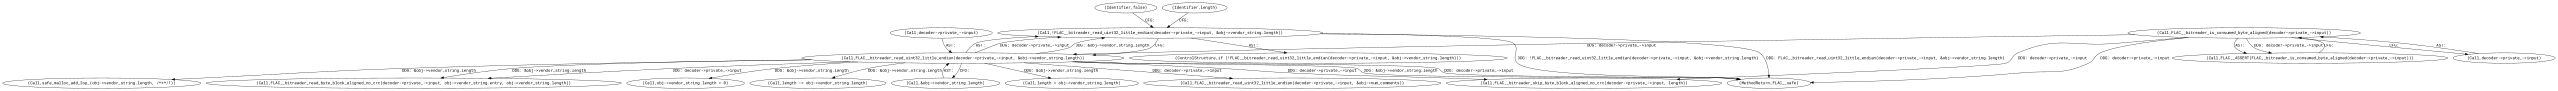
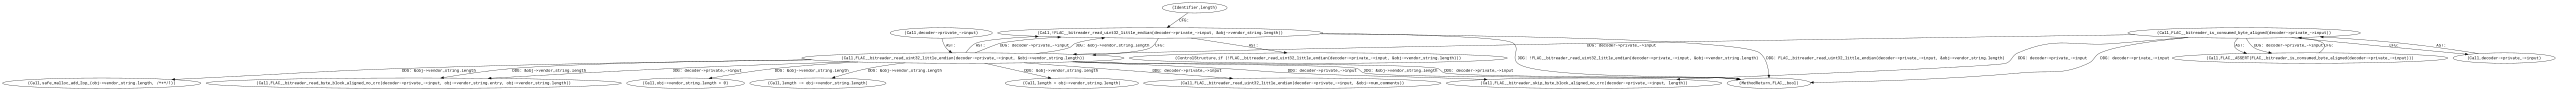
node "(Identifier,false)": removed
node "(Call,&obj->vendor_string.length)": removed
node "(MethodReturn,FLAC__safe)": label "(MethodReturn,FLAC__safe)" -> "(MethodReturn,FLAC__bool)"
